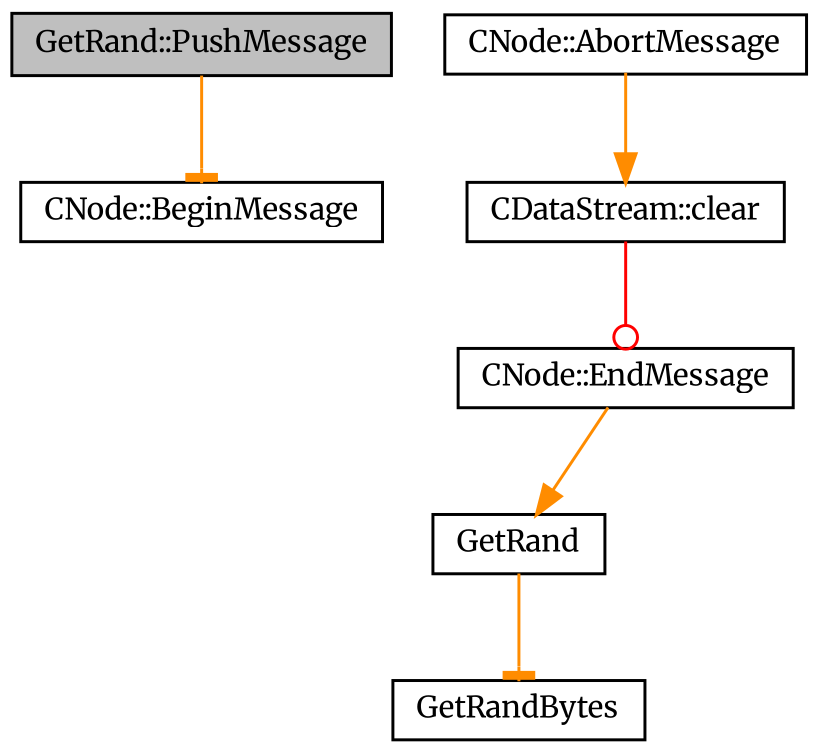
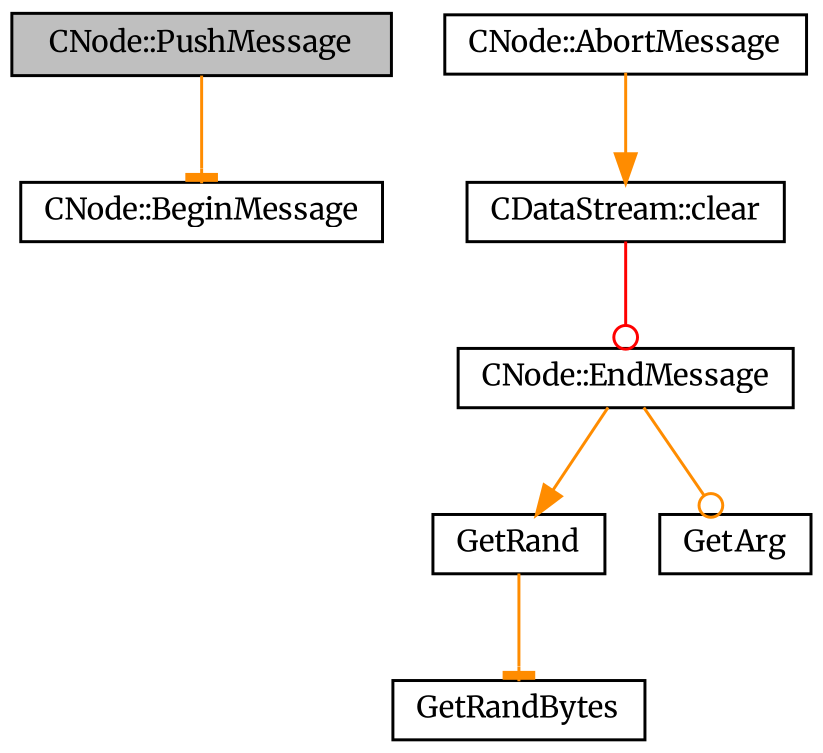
node "GetRand::PushMessage": label "GetRand::PushMessage" -> "CNode::PushMessage"
node "GetArg": added
